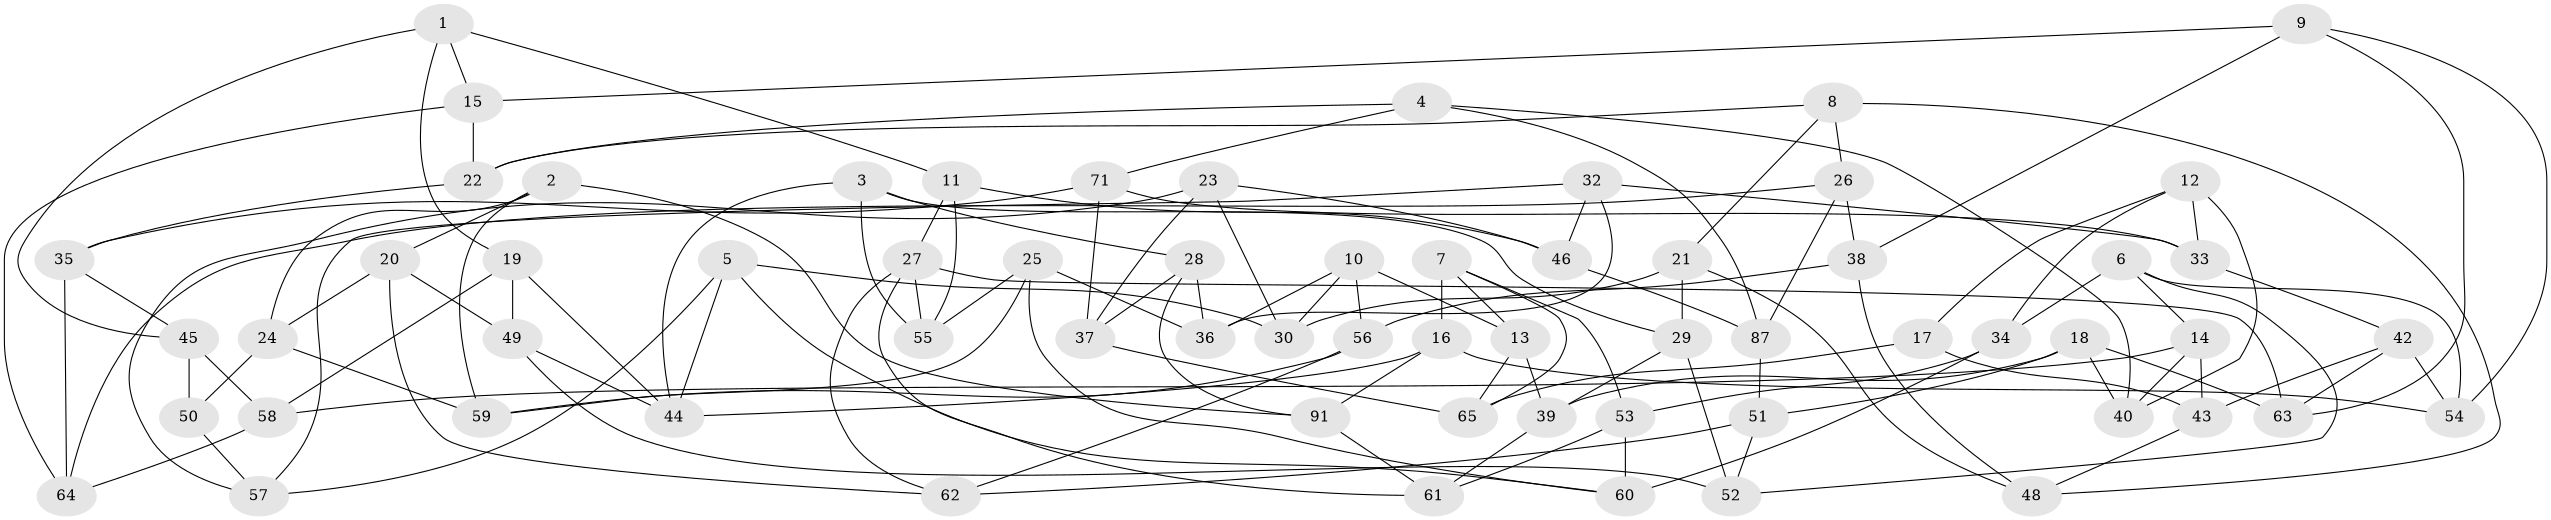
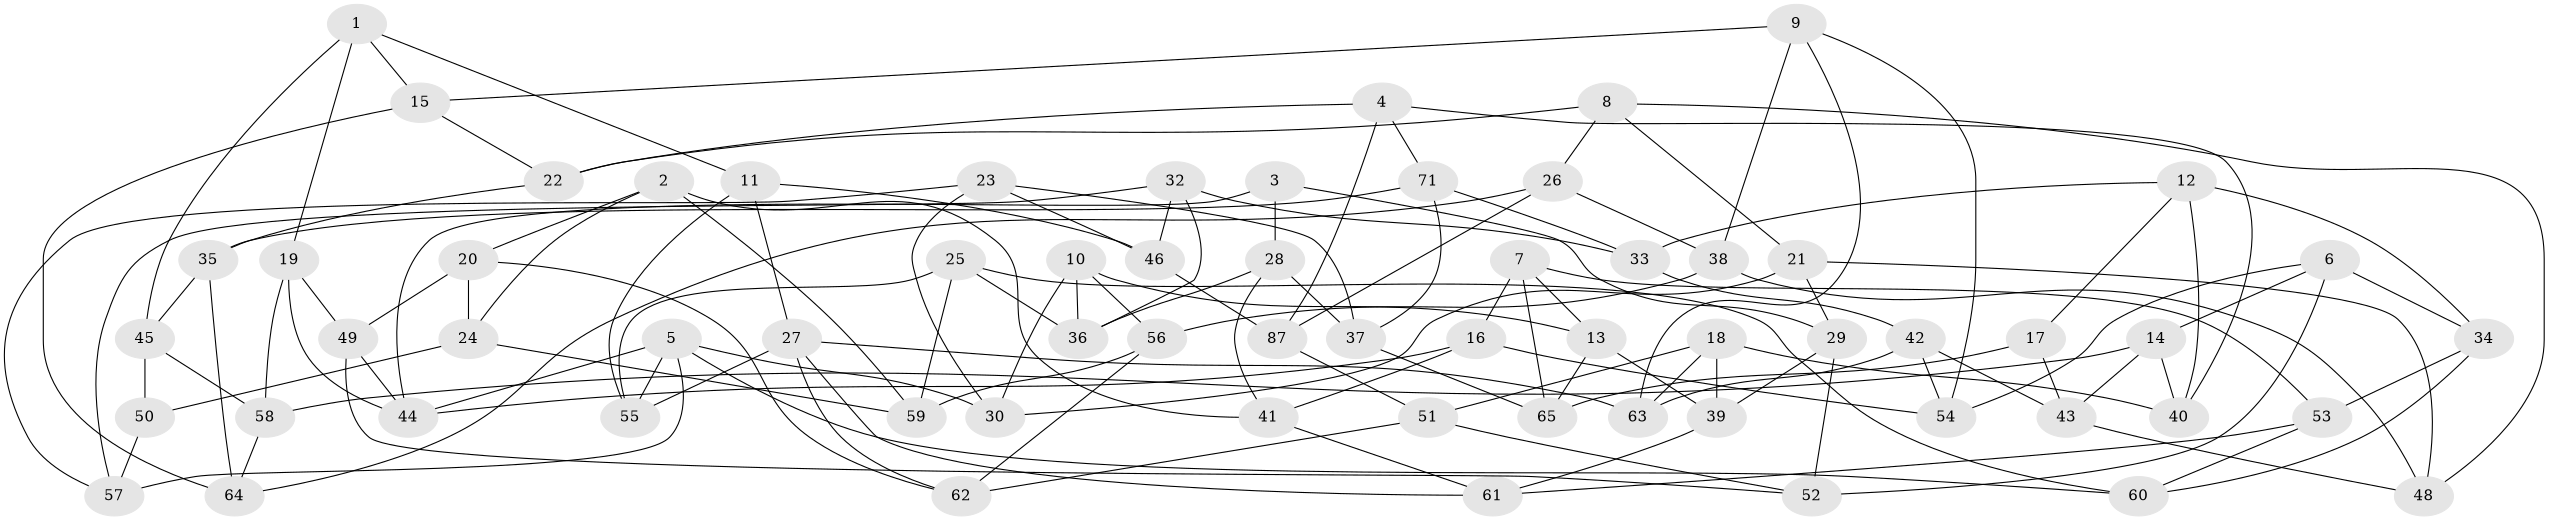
edge "3" -- "55": now "5" -- "55"
node "91": label "91" -> "41"
